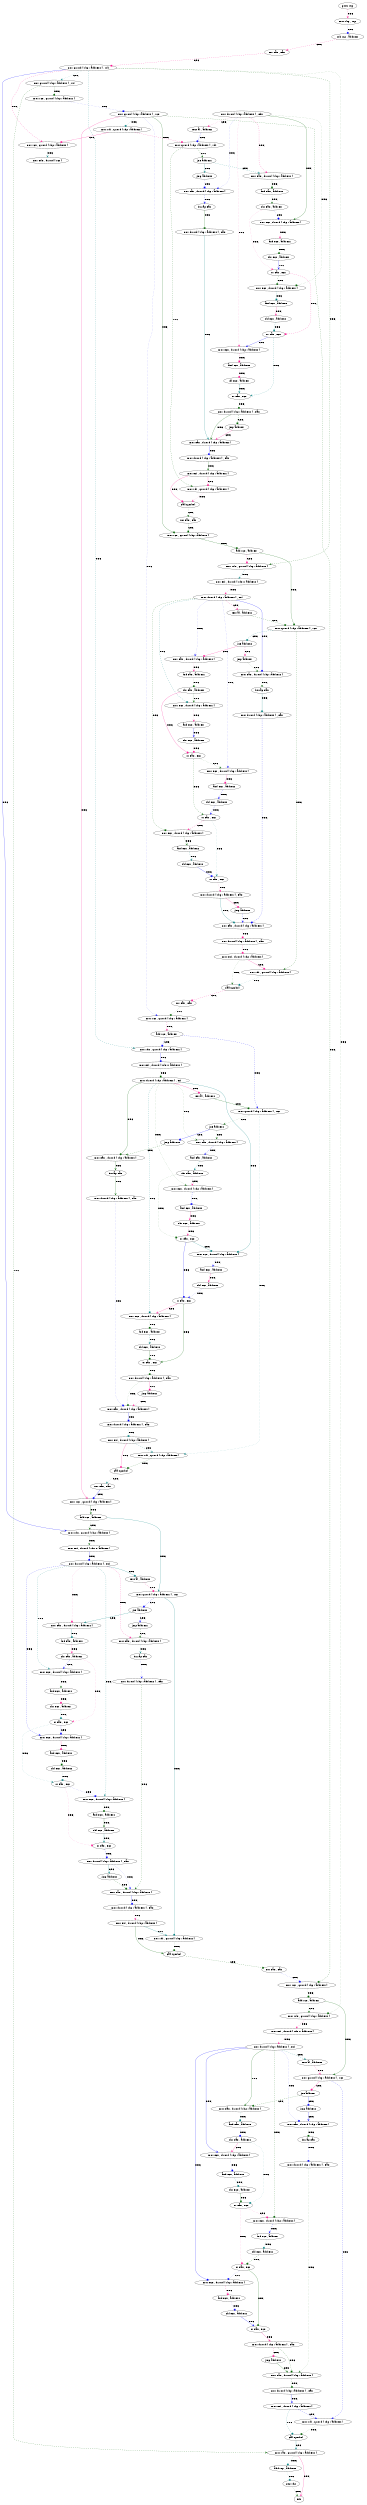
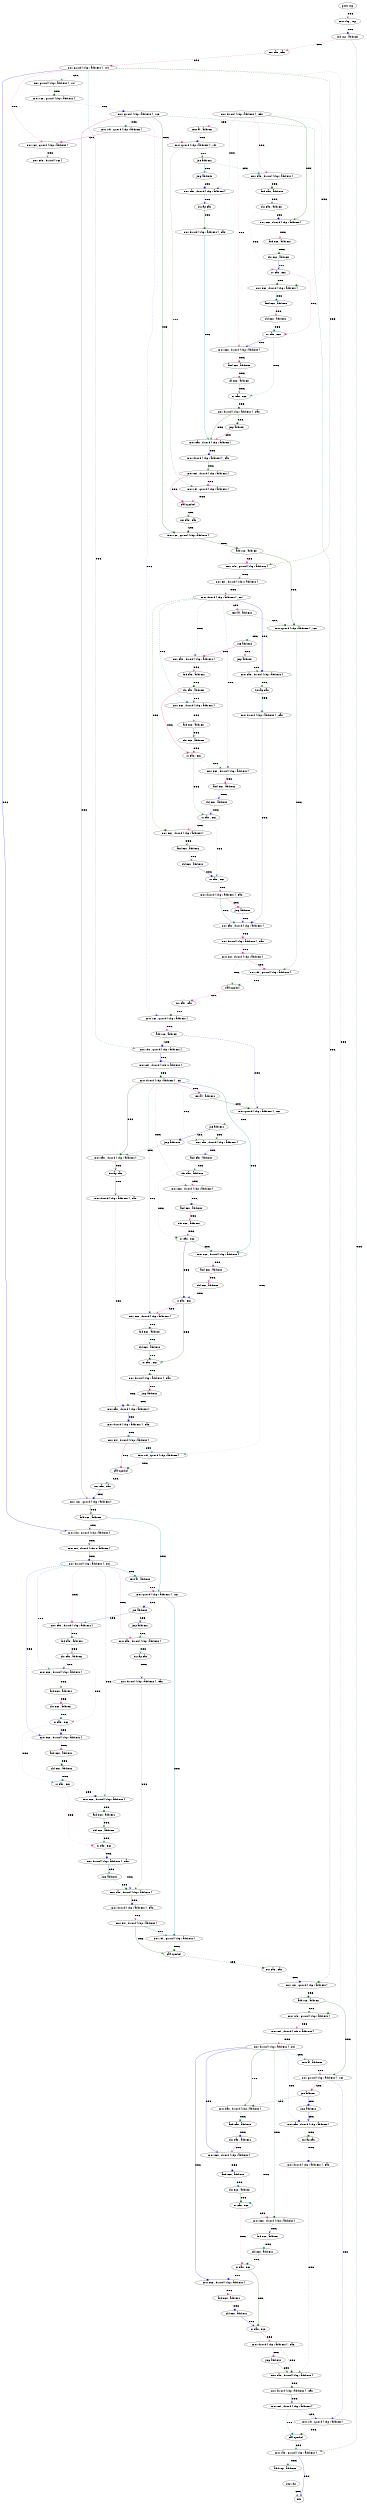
edge "mov qword [ rbp - address ] , rsi" -> "mov rax , qword [ rbp - address ]": now "sub rsp , address" -> "mov rax , qword [ rbp - address ]"
edge "add rsp , address" -> "pop rbp": removed, label "CFG"
edge "mov rax , qword [ rbp - address ]" -> "edx": color deeppink -> blue
